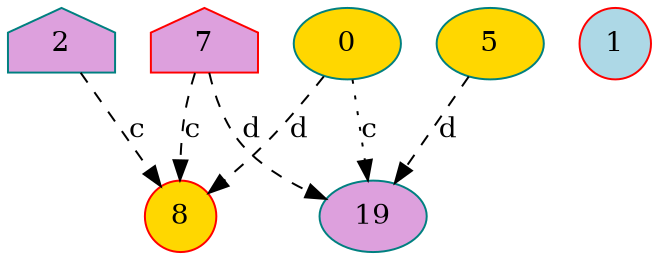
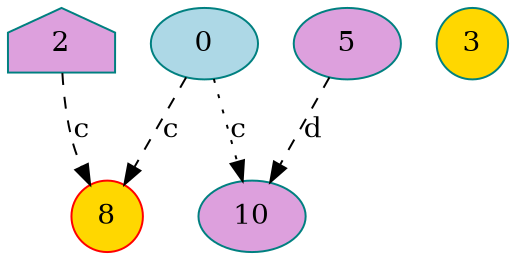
node "7": removed
node "0": fillcolor gold -> lightblue
node "3": added
node "5": fillcolor gold -> plum
node "1": removed
edge "0" -> "8": label "d" -> "c"
node "19": label "19" -> "10"
